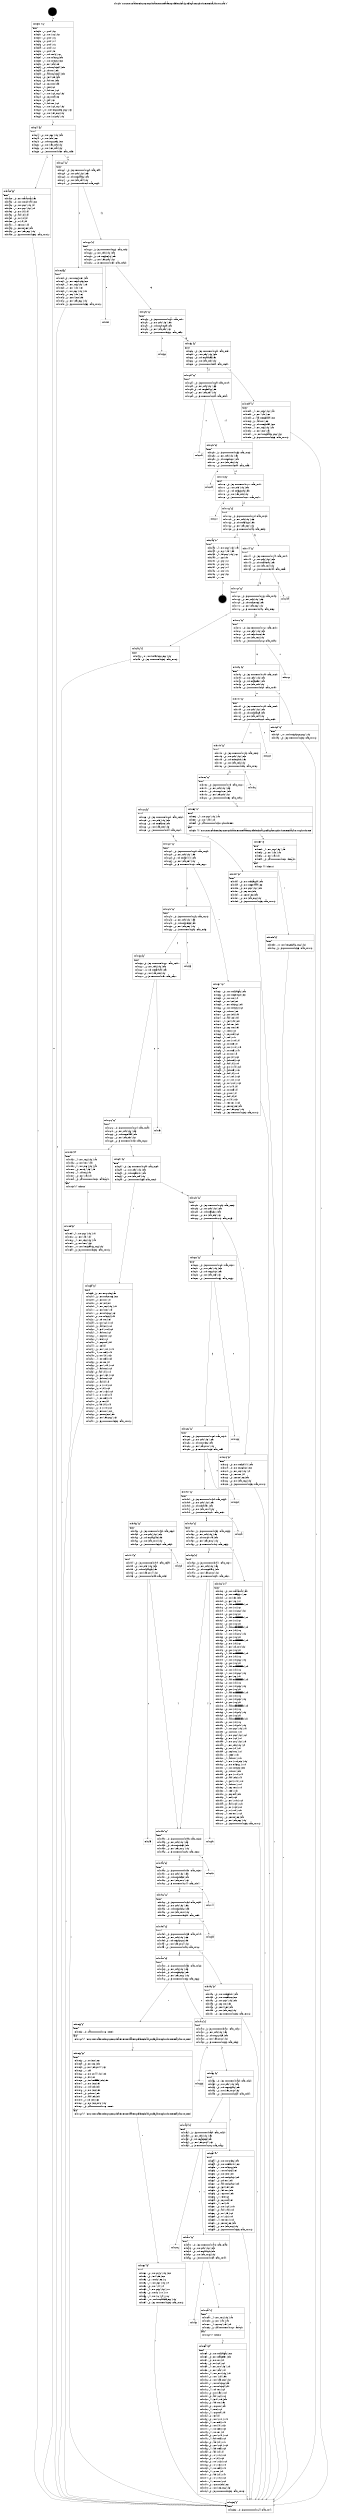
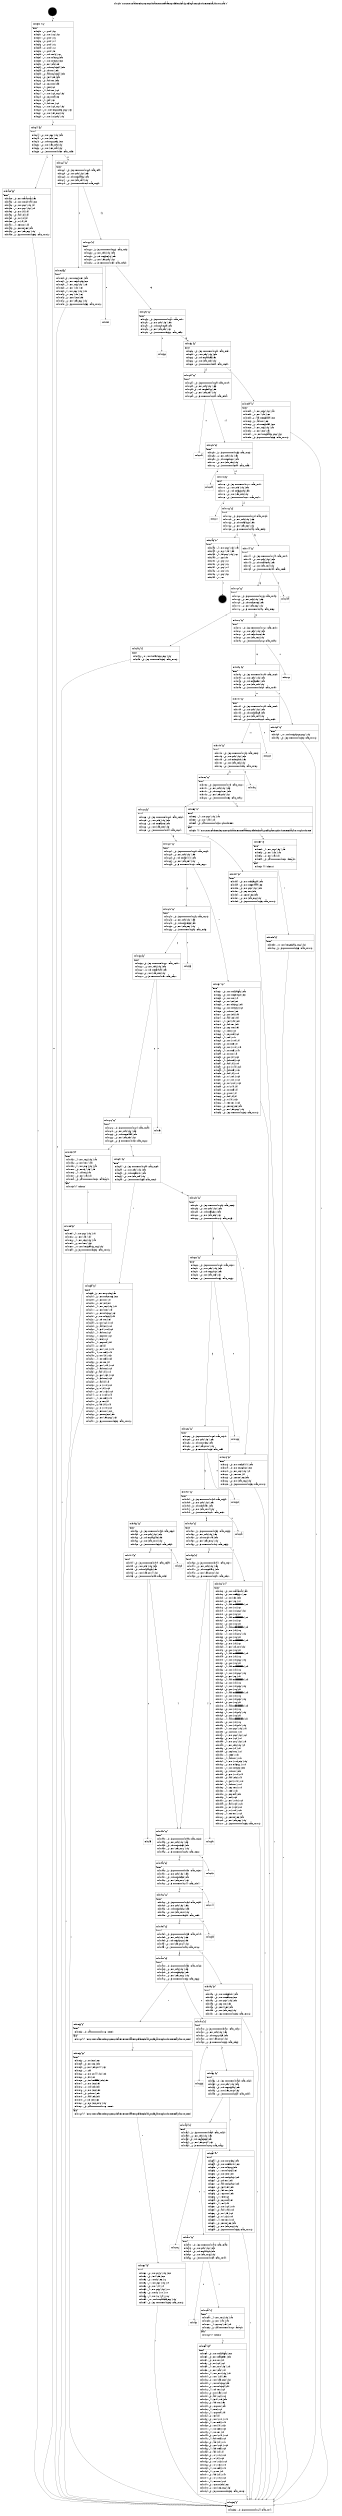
edge "0x4016d4 [28]" -> "0x4016b8 [28]": reversed
